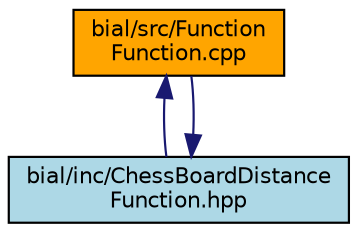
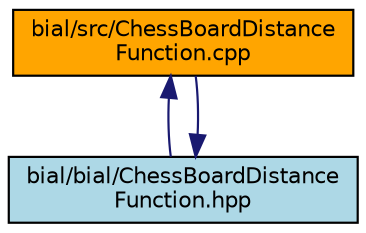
node "bial/src/Function Function.cpp": label "bial/src/Function Function.cpp" -> "bial/src/ChessBoardDistance Function.cpp"
node "bial/inc/ChessBoardDistance Function.hpp": label "bial/inc/ChessBoardDistance Function.hpp" -> "bial/bial/ChessBoardDistance Function.hpp"
